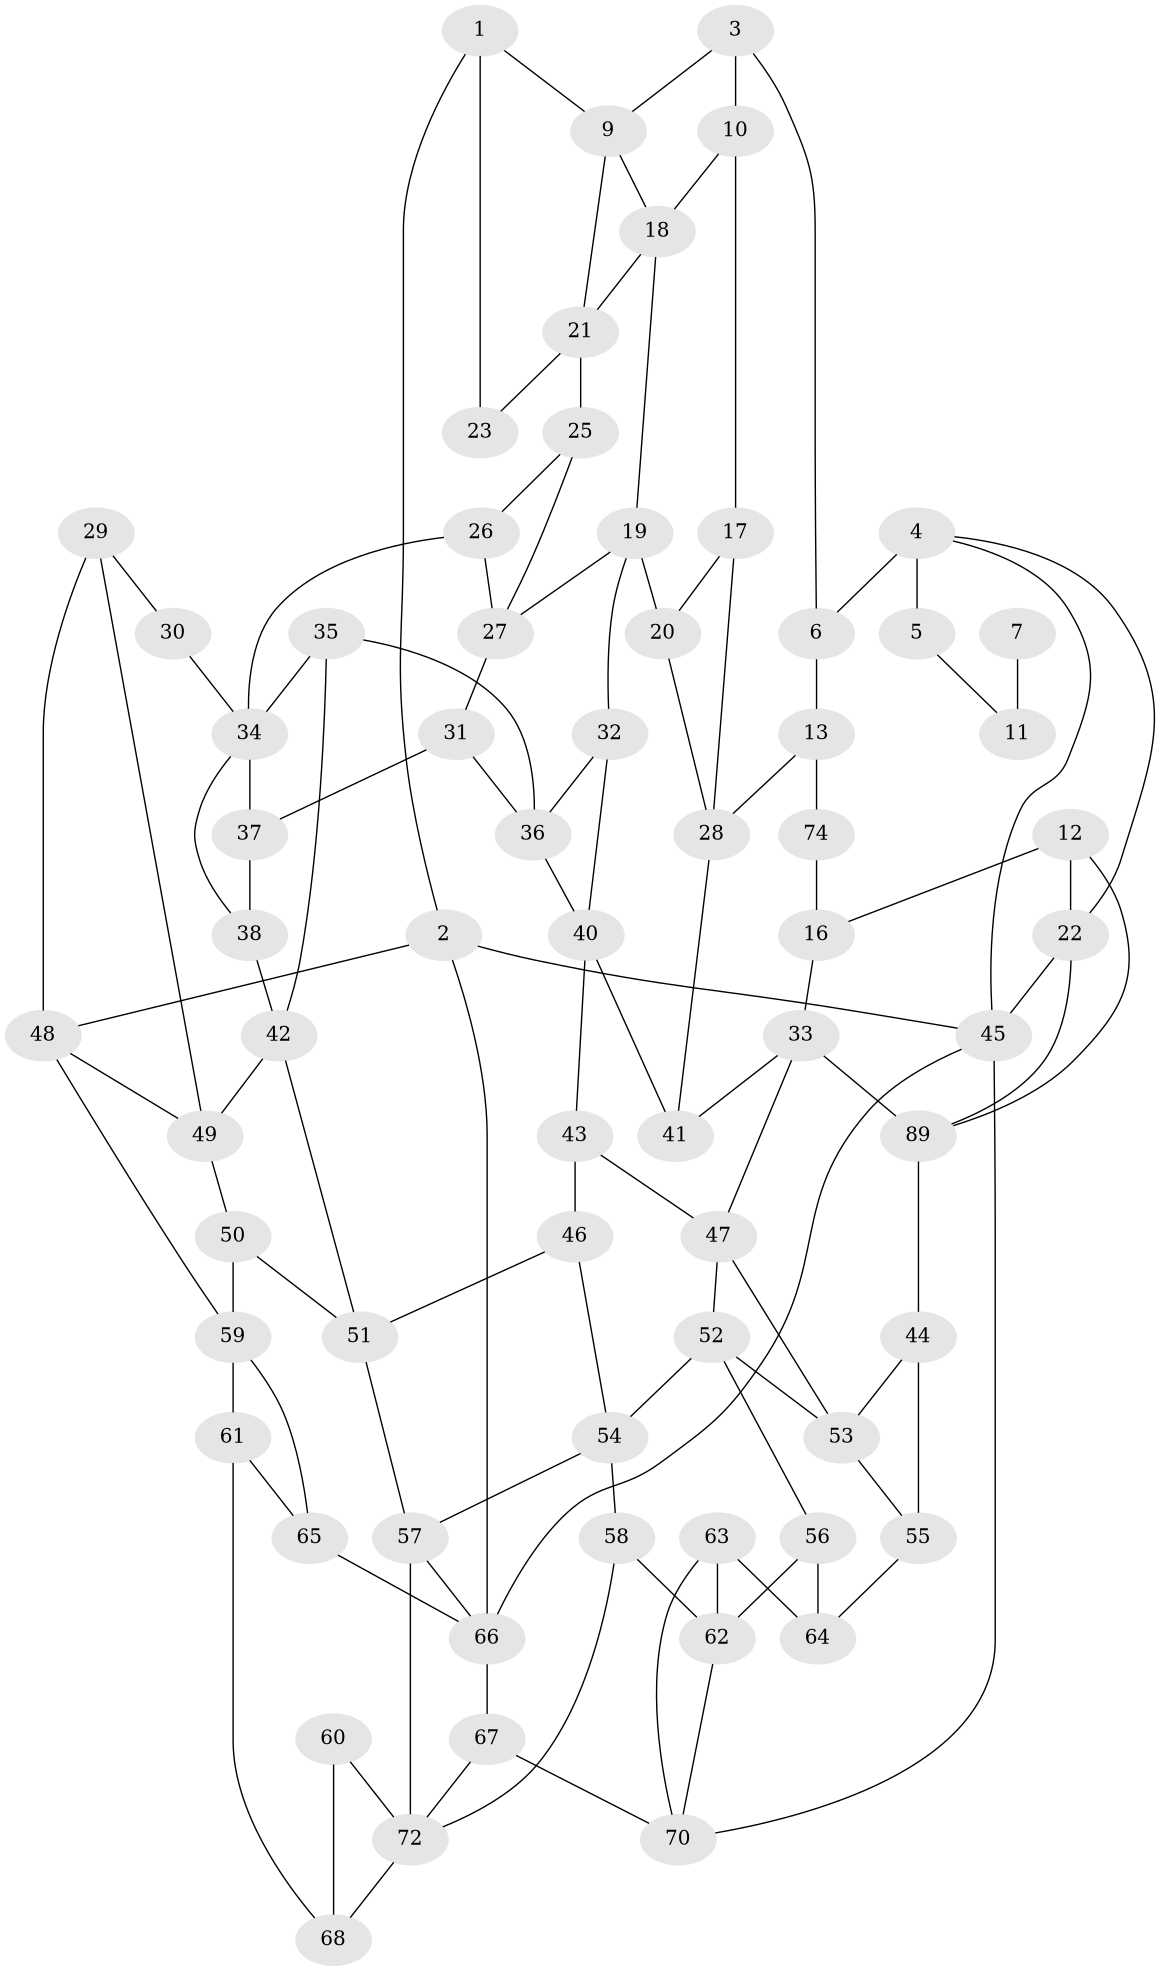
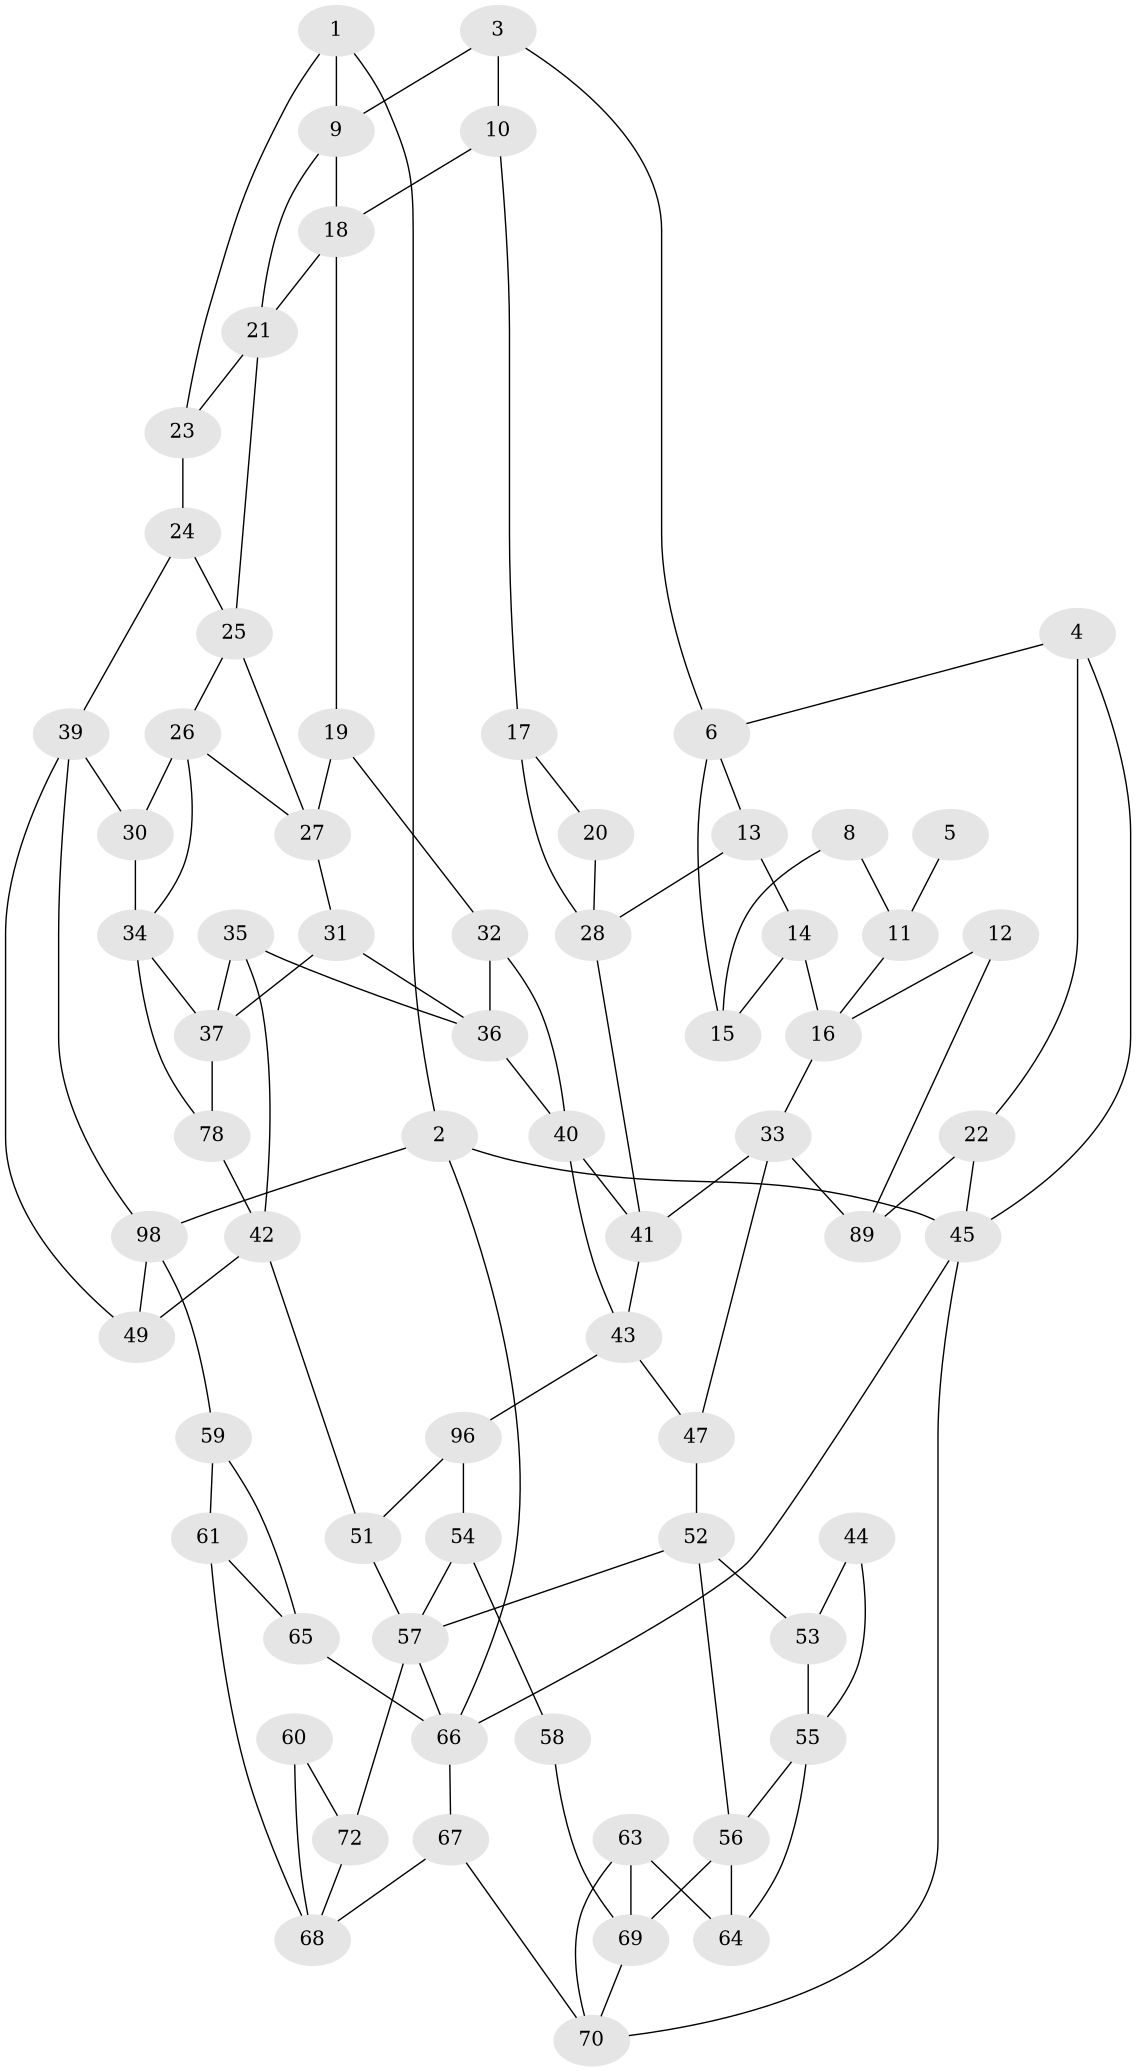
node "29": label "29" -> "39"
node "24": added
edge "19" -- "20": removed
edge "4" -- "5": removed
node "7": label "7" -> "8"
edge "35" -- "34": now "35" -- "37"
edge "26" -- "30": added
node "74": label "74" -> "14"
edge "12" -- "22": removed
node "38": label "38" -> "78"
edge "11" -- "16": added
node "48": label "48" -> "98"
node "15": added
node "50": removed
node "46": label "46" -> "96"
edge "89" -- "44": removed
edge "41" -- "43": added
edge "47" -- "53": removed
edge "52" -- "54": now "52" -- "57"
node "62": label "62" -> "69"
edge "58" -- "72": removed
edge "67" -- "72": now "67" -- "68"
edge "55" -- "56": added
